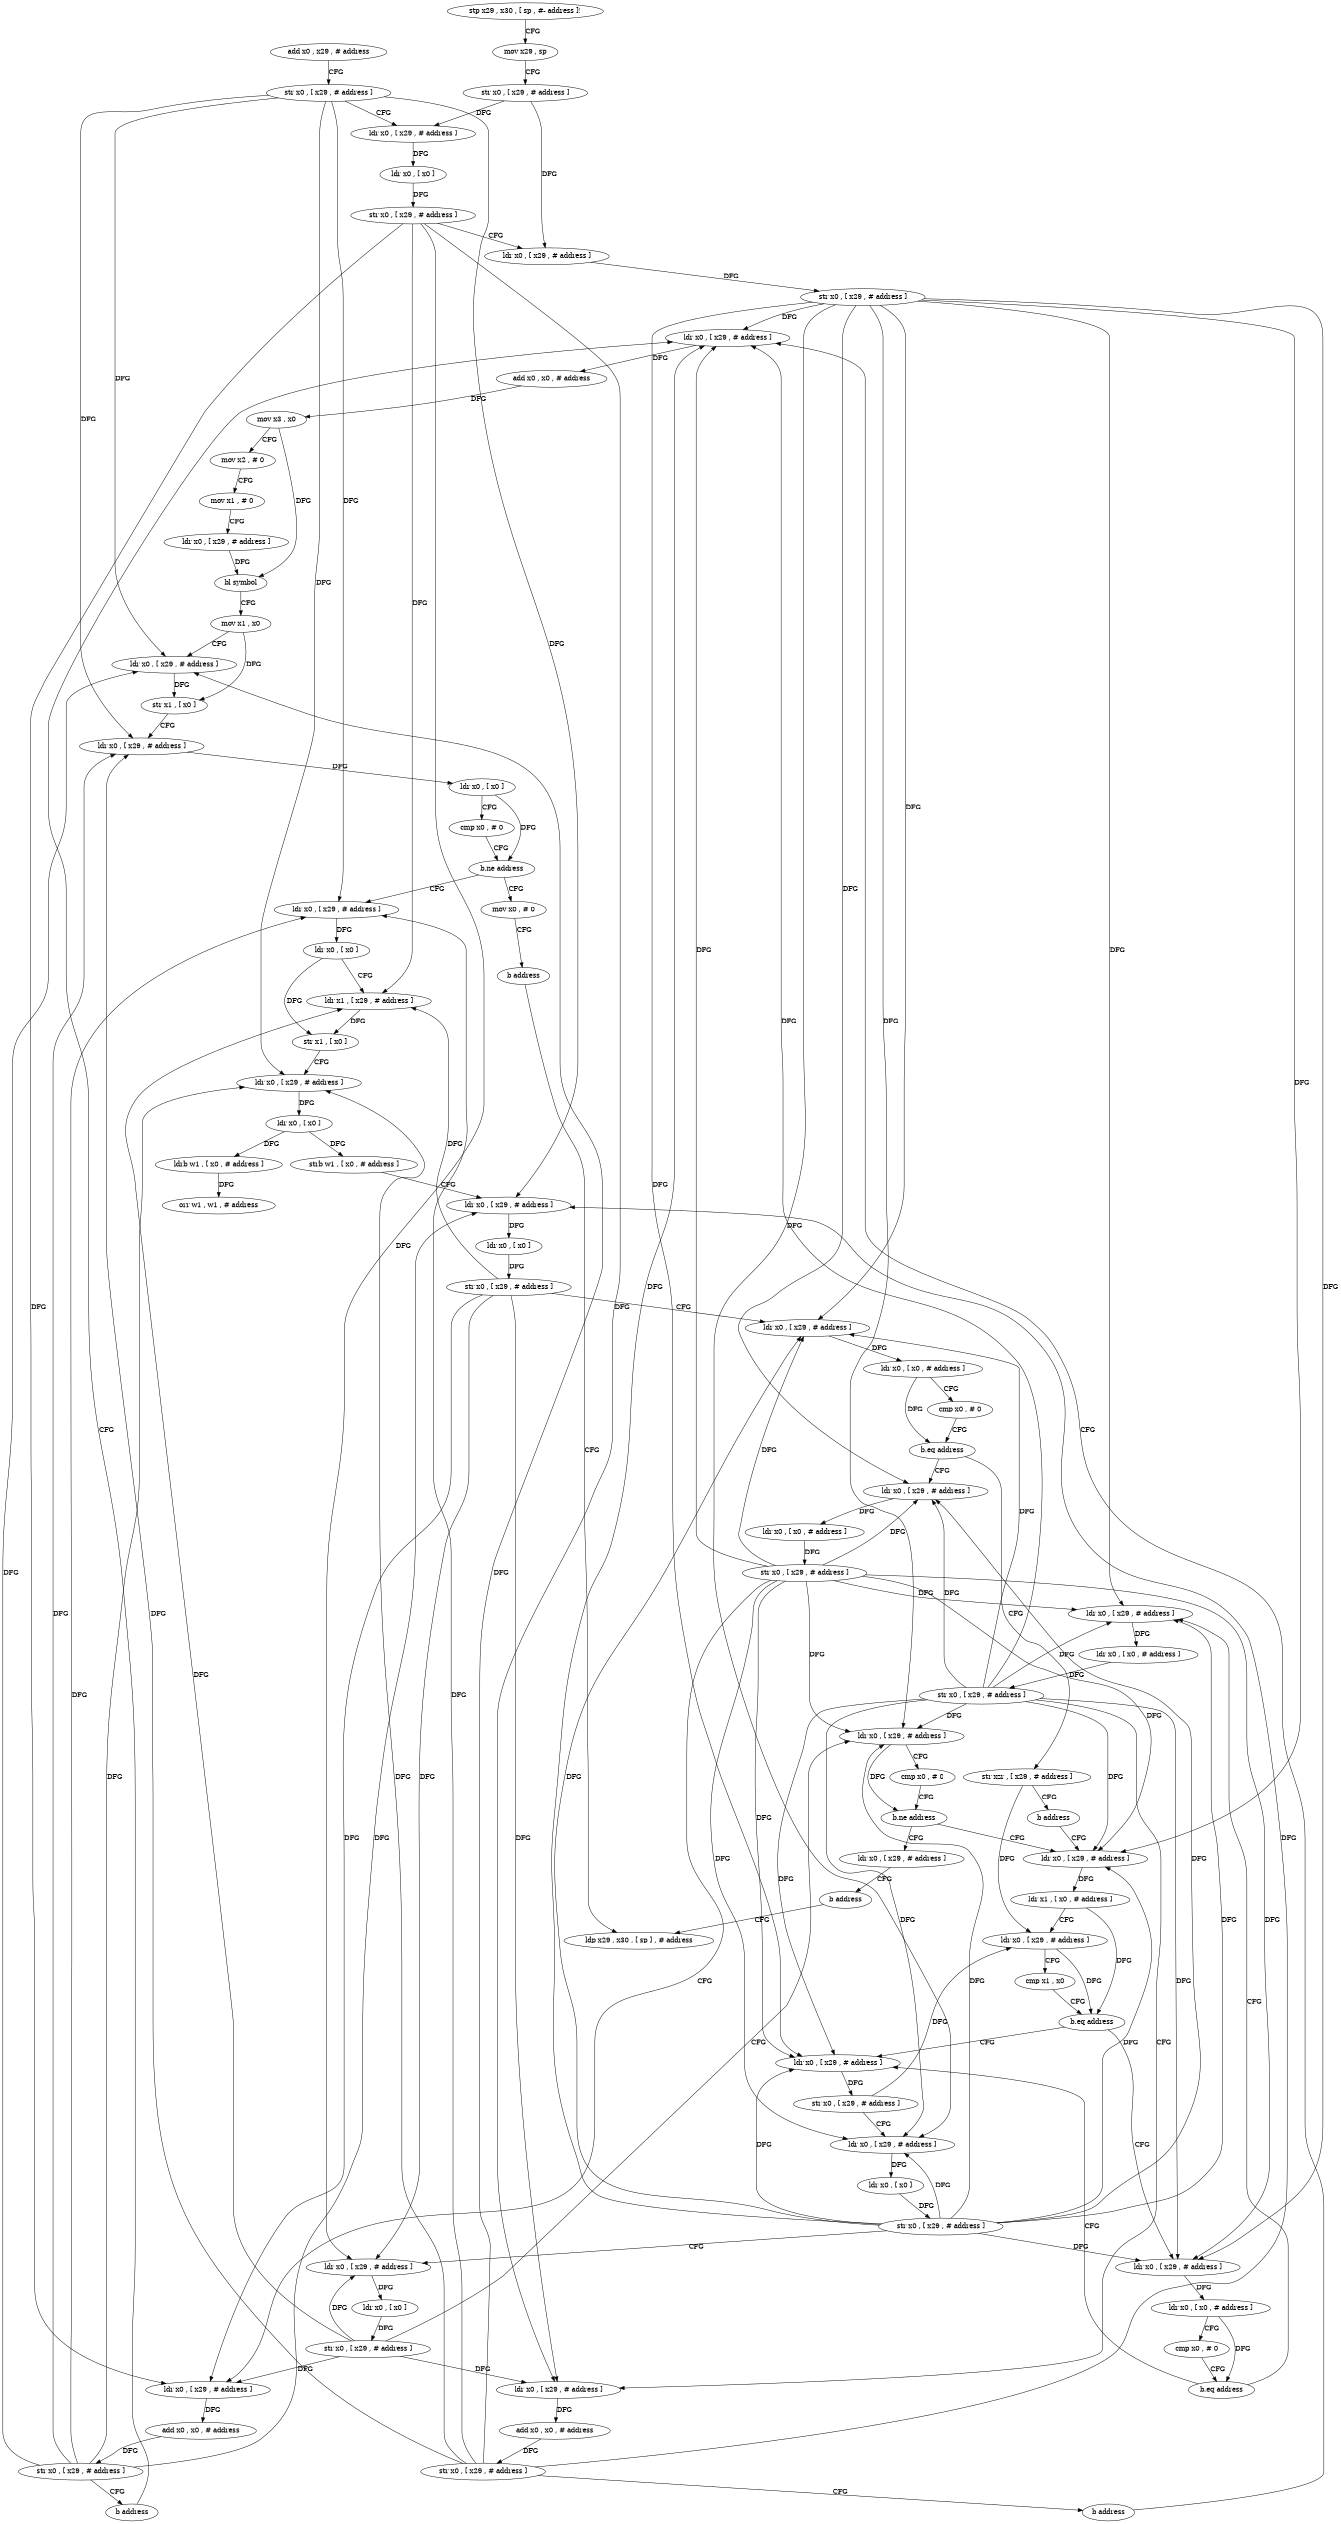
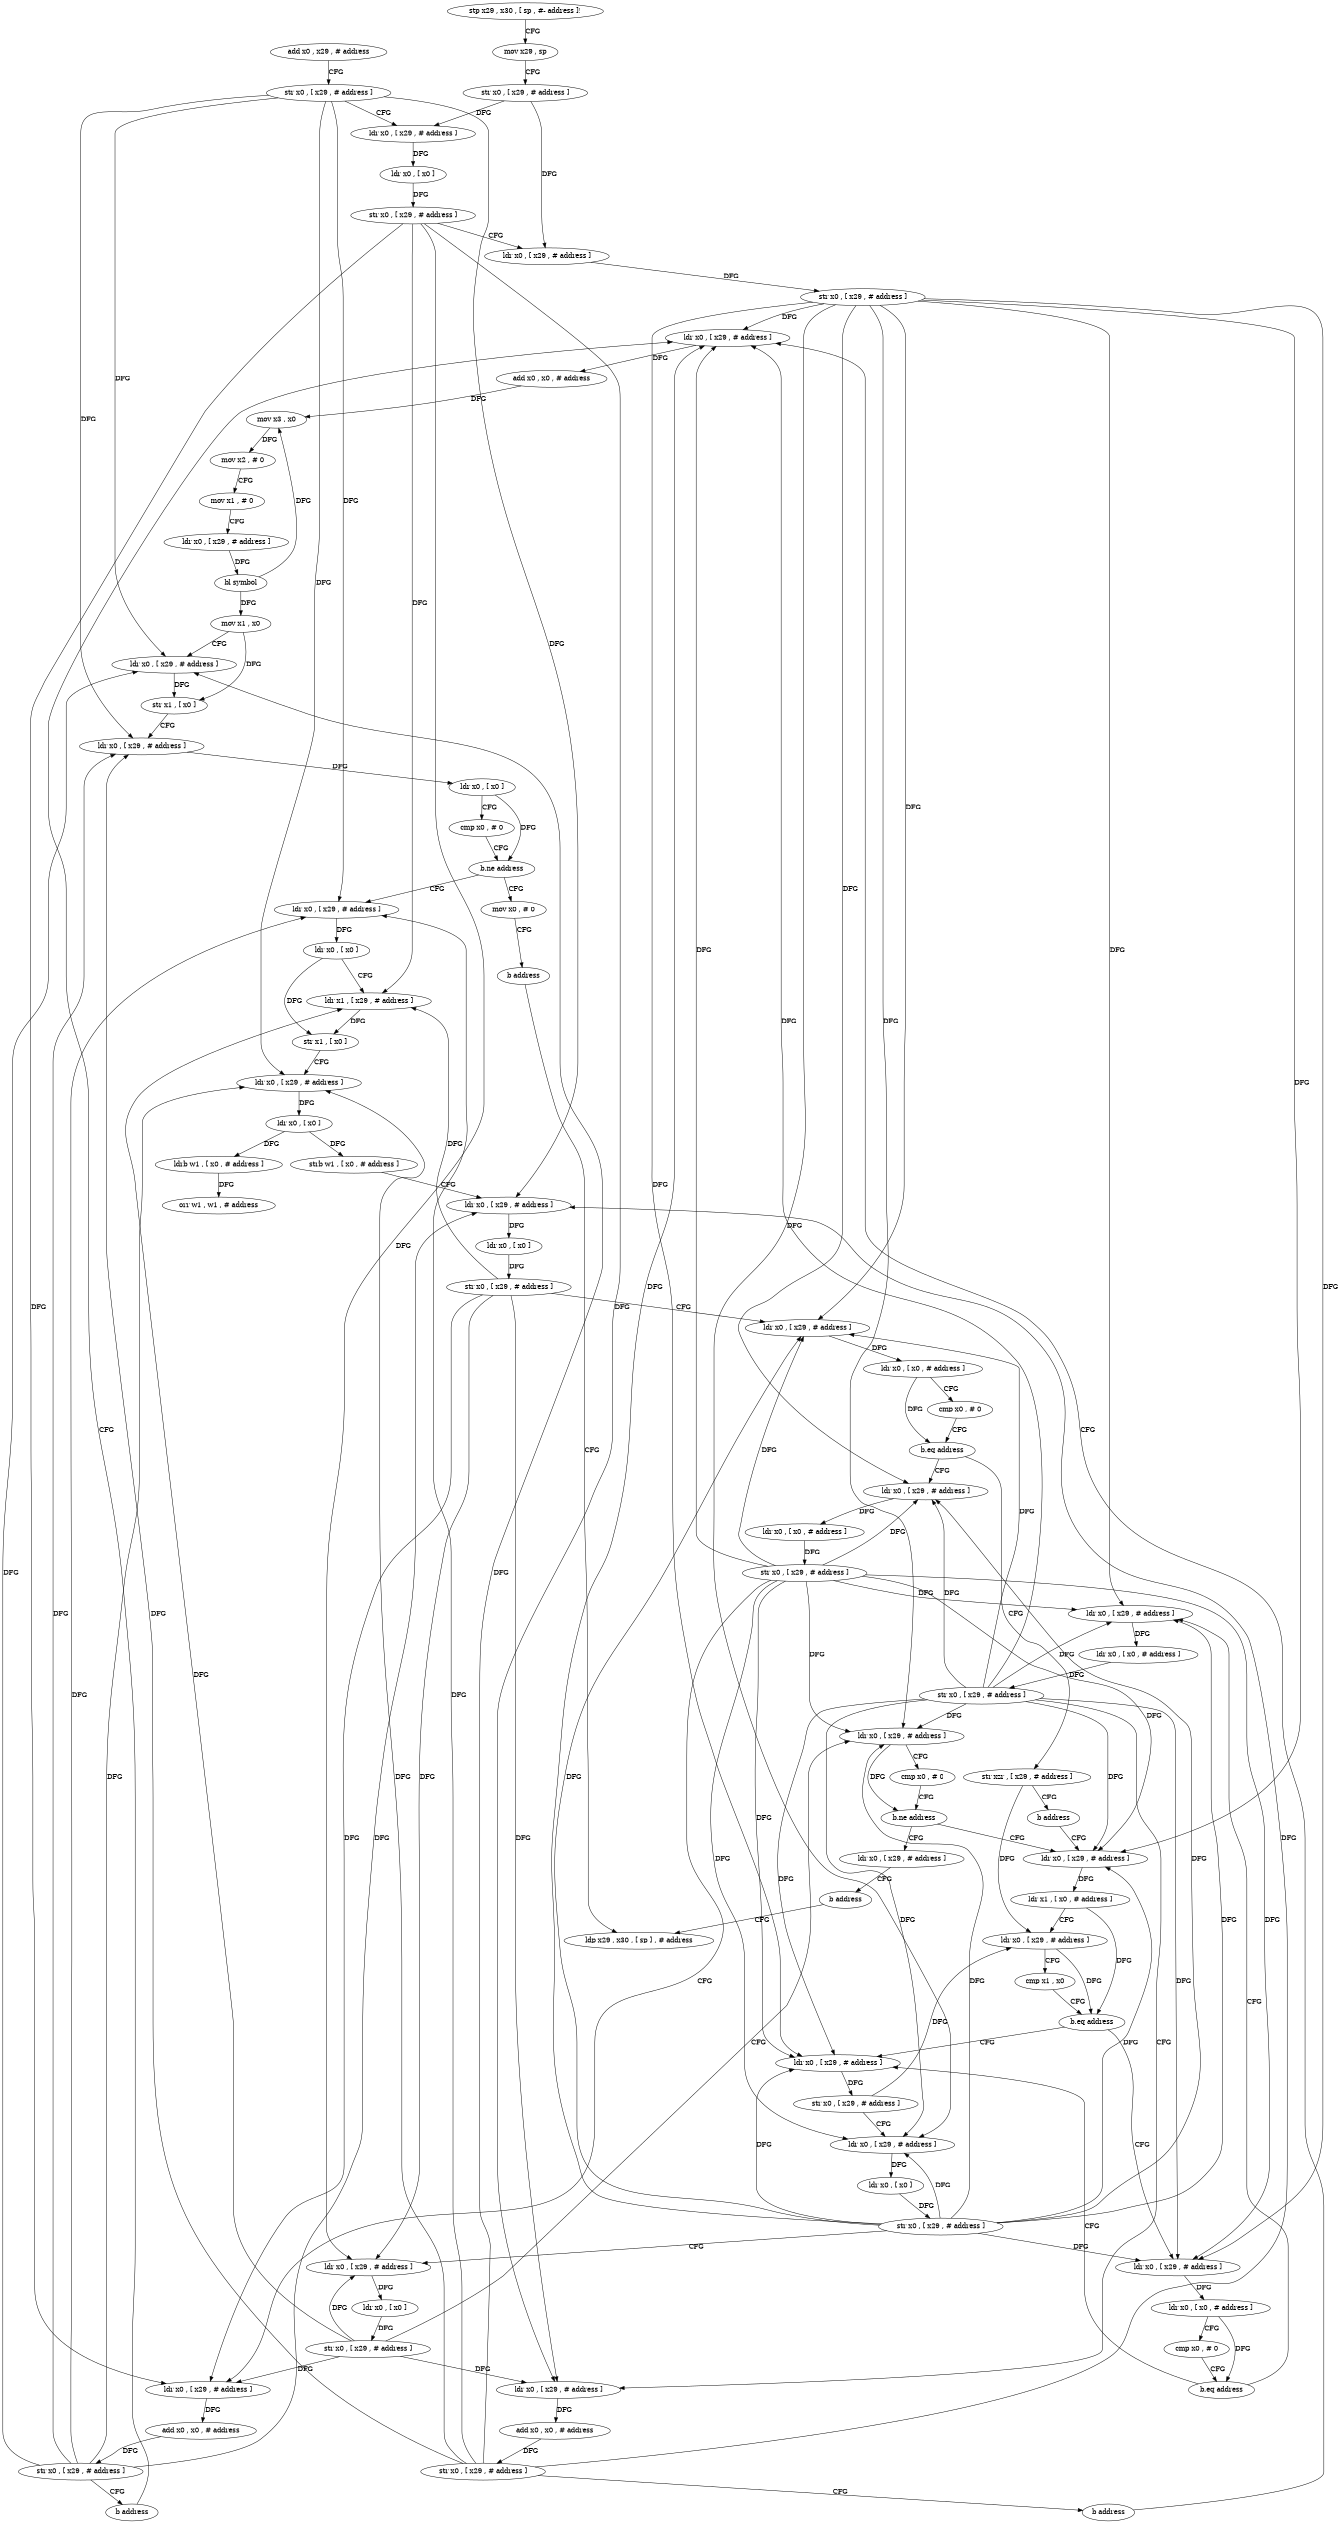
edge "mov x3 , x0" -> "mov x2 , # 0": label "CFG" -> "DFG"
edge "mov x3 , x0" -> "bl symbol": reversed
edge "bl symbol" -> "mov x1 , x0": label "CFG" -> "DFG"
